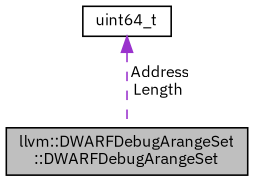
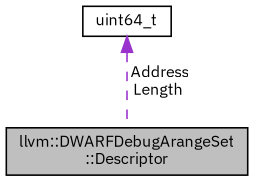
node "llvm::DWARFDebugArangeSet ::DWARFDebugArangeSet": label "llvm::DWARFDebugArangeSet ::DWARFDebugArangeSet" -> "llvm::DWARFDebugArangeSet ::Descriptor"
